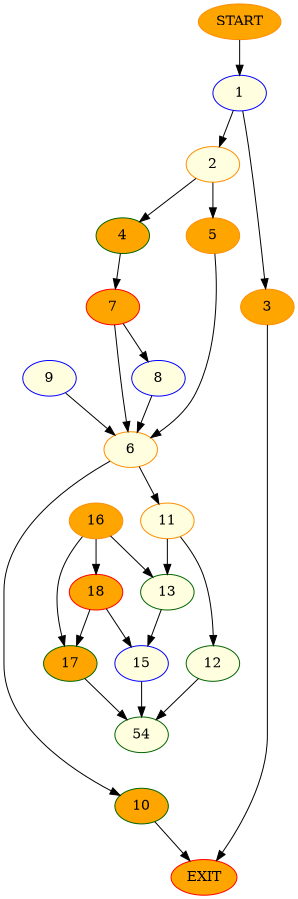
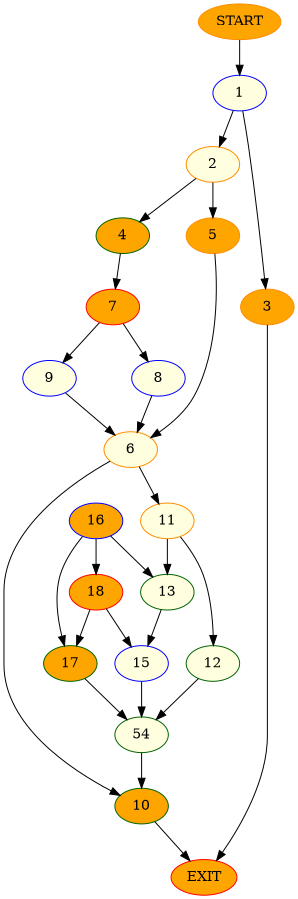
edge "7" -> "6": now "7" -> "9"
node "16": color darkorange -> blue
edge "54" -> "10": added
